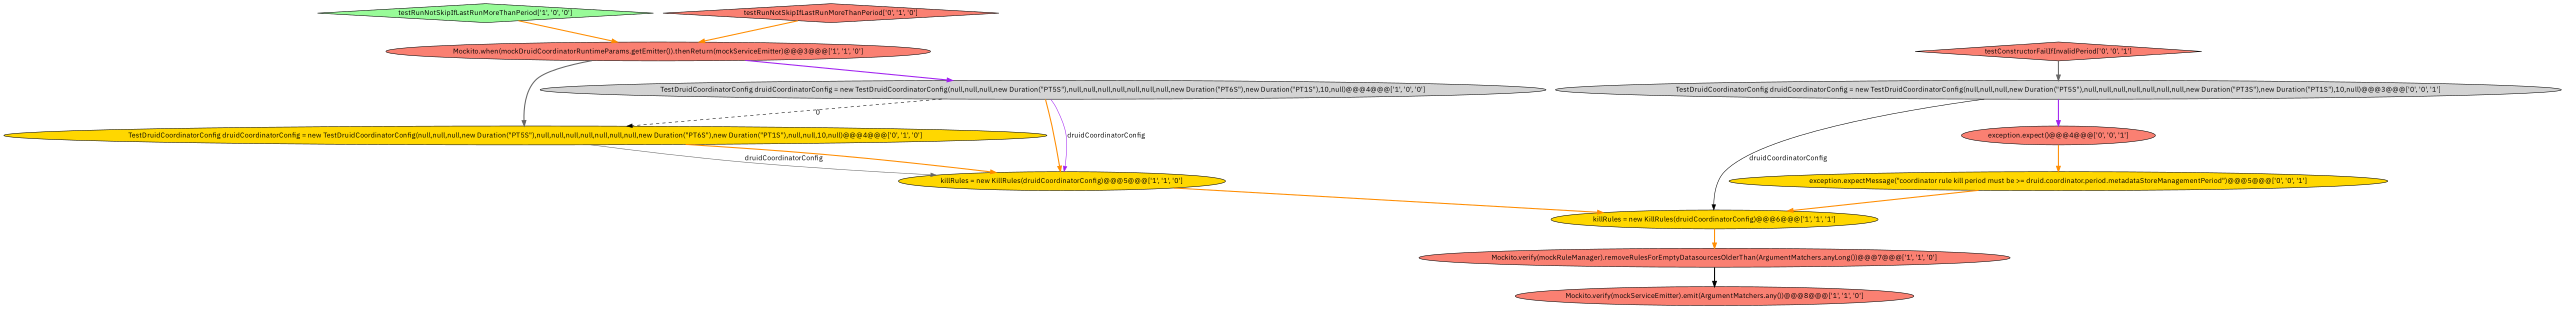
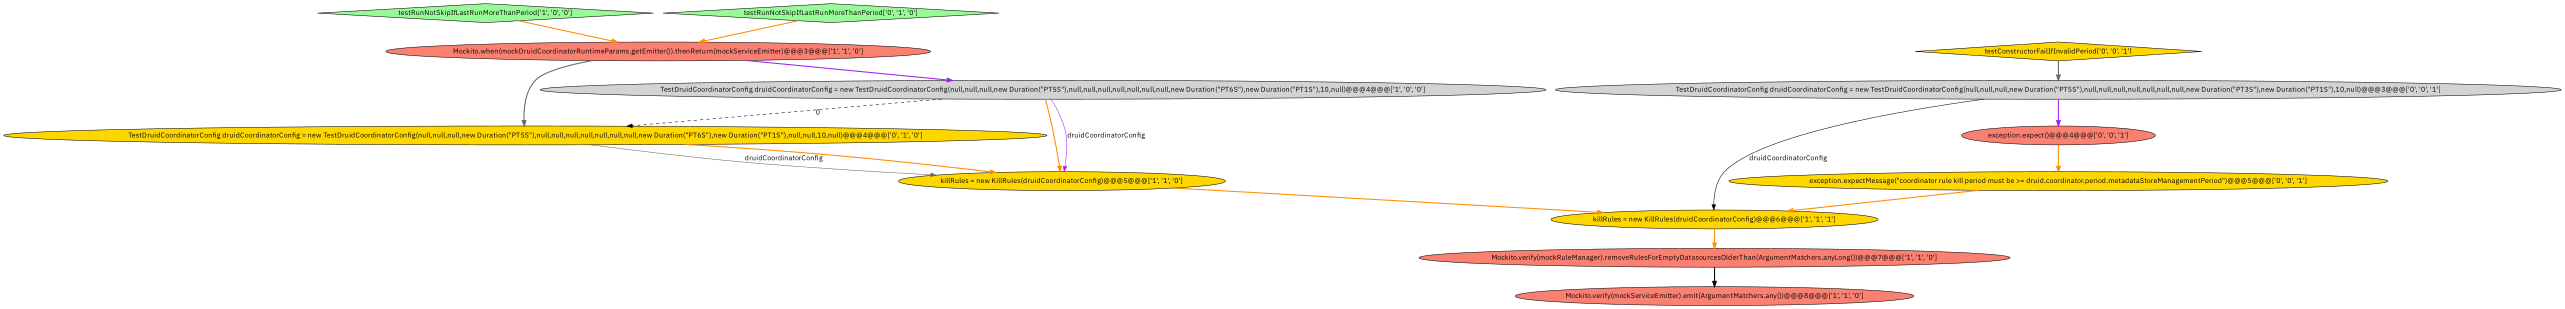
node "testRunNotSkipIfLastRunMoreThanPeriod['0', '1', '0']": fillcolor salmon -> palegreen
node "testConstructorFailIfInvalidPeriod['0', '0', '1']": fillcolor salmon -> gold
